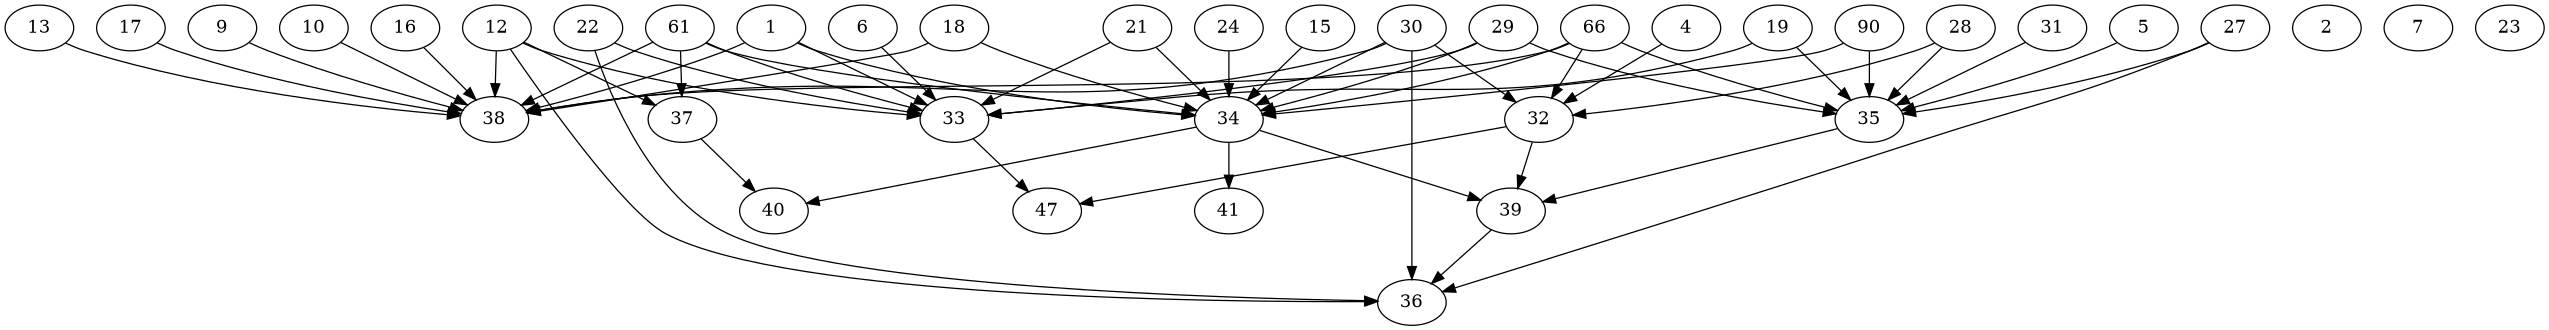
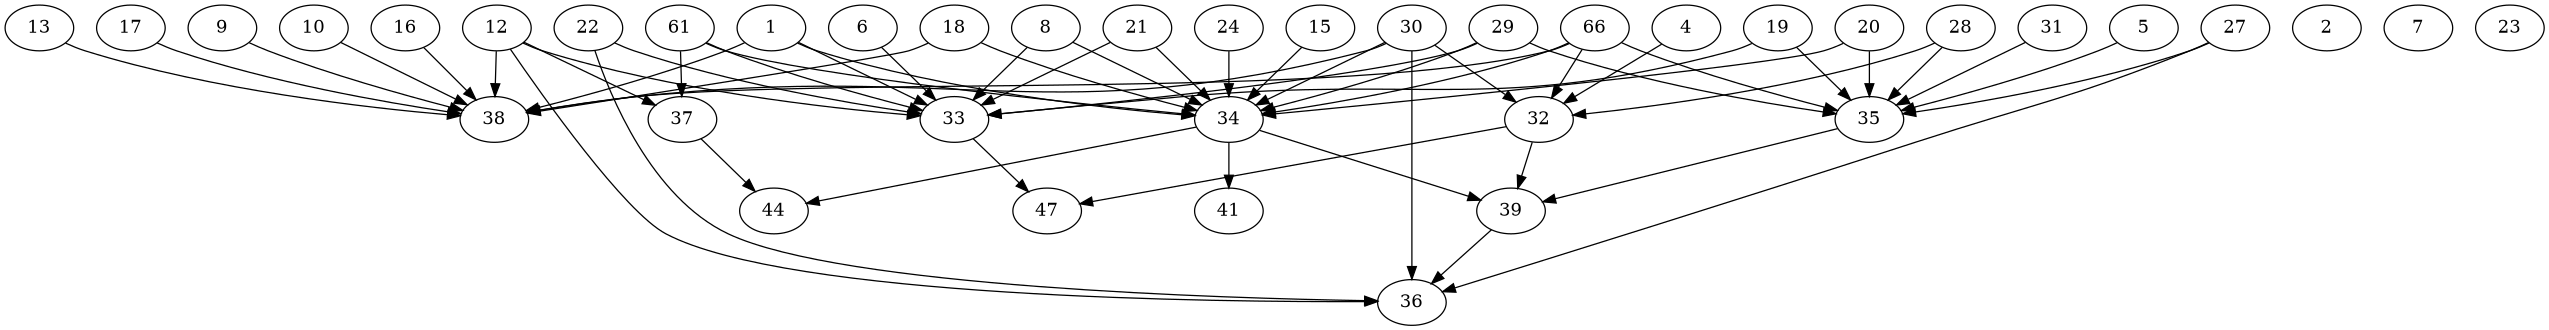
node "8": added
node "90": label "90" -> "20"
edge "61" -> "38": removed
node "40": label "40" -> "44"
